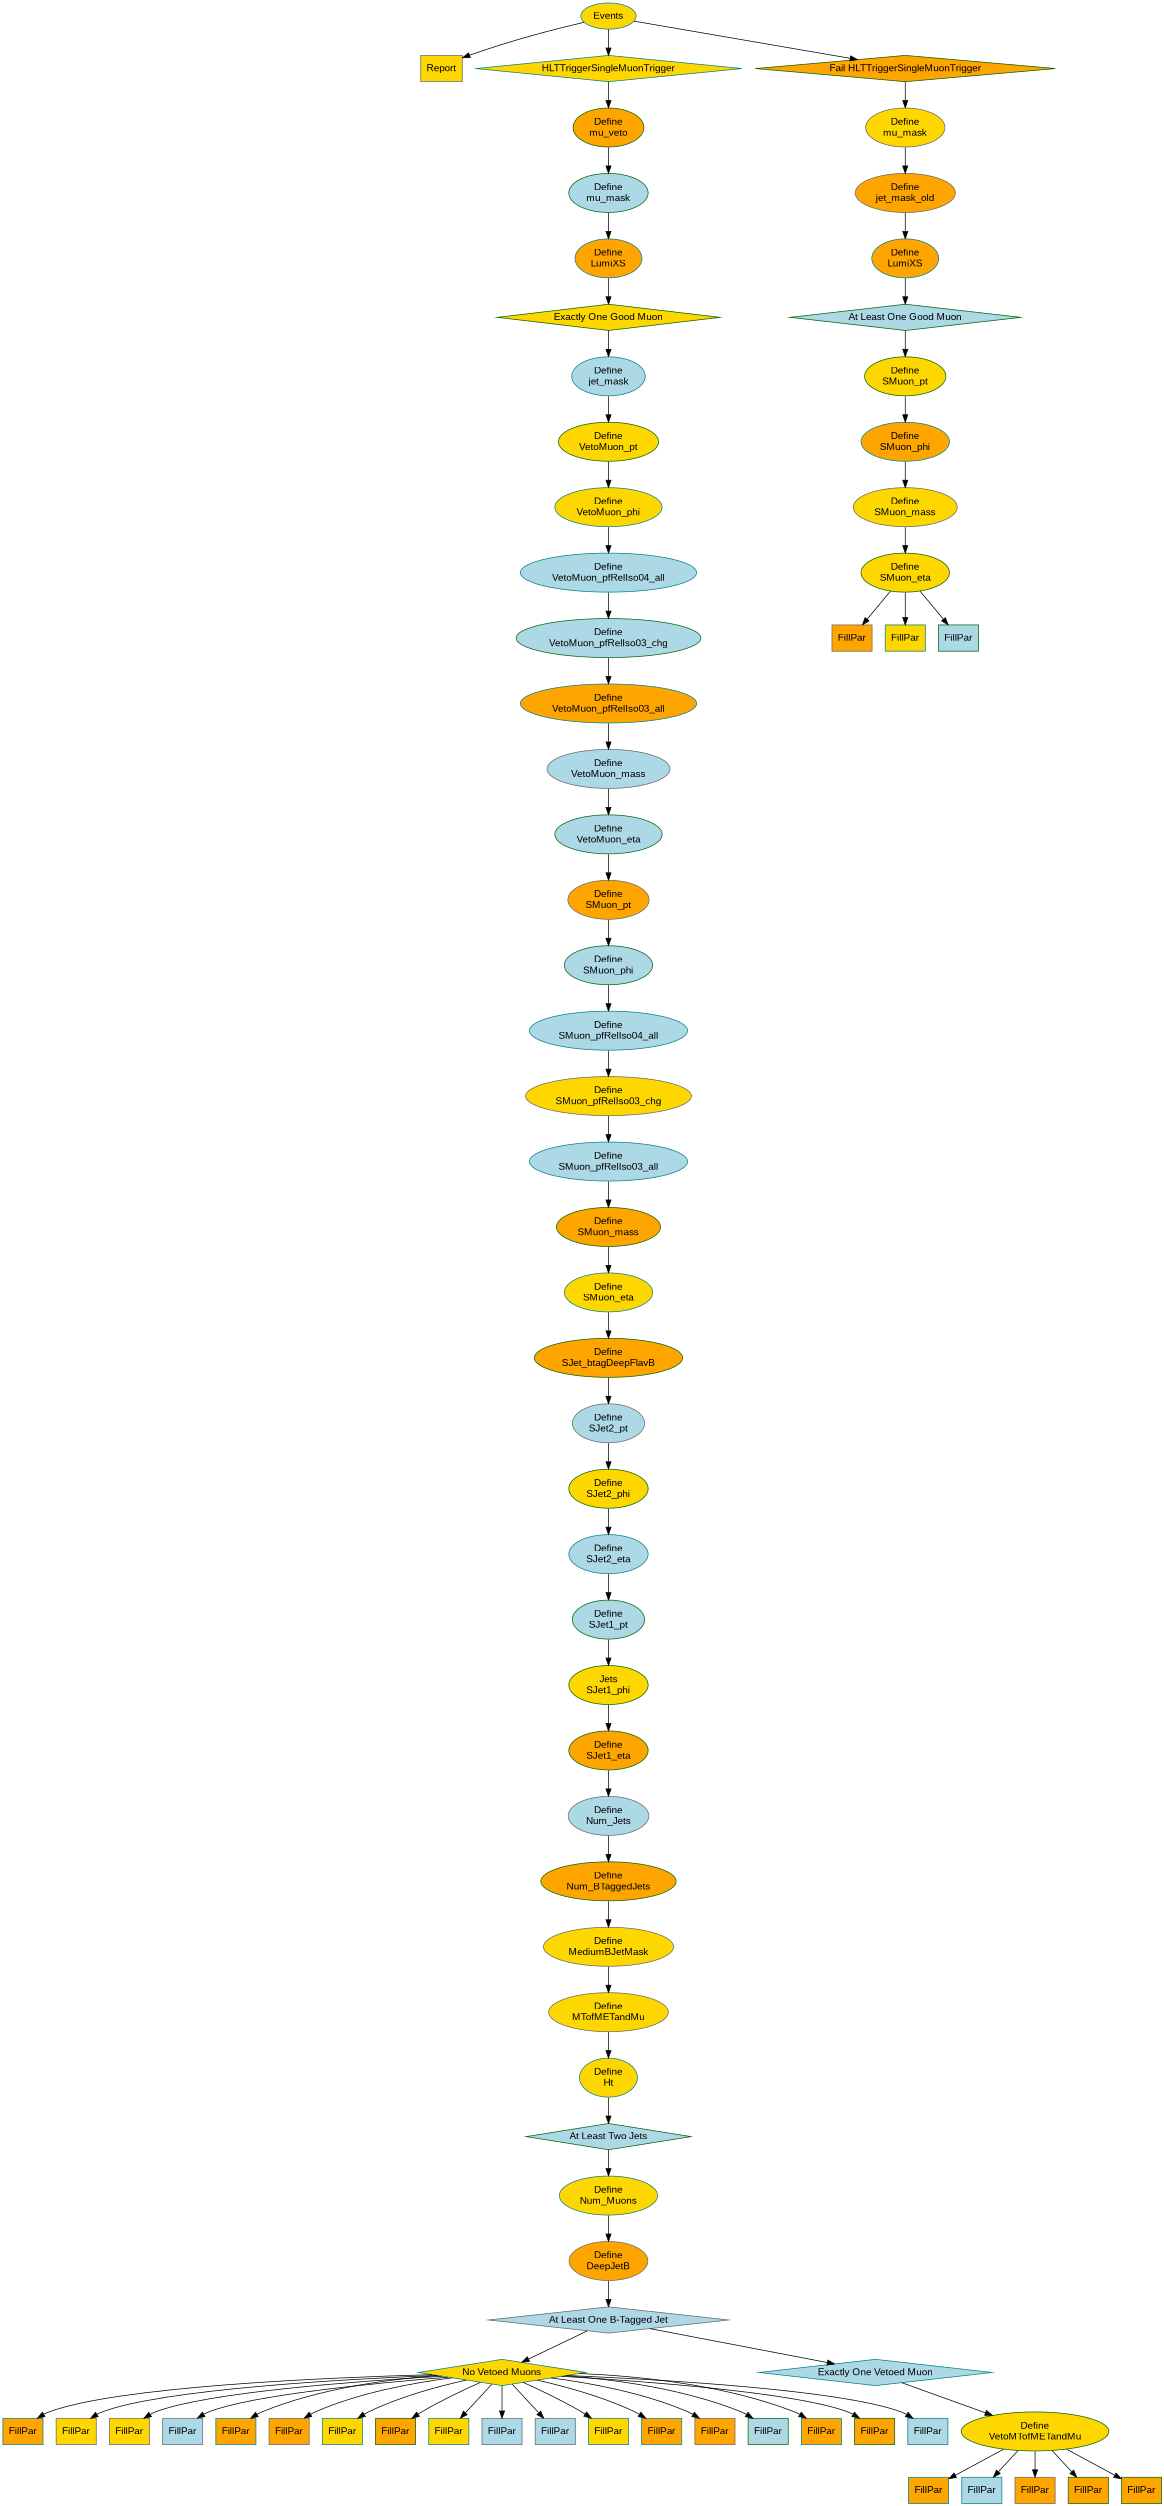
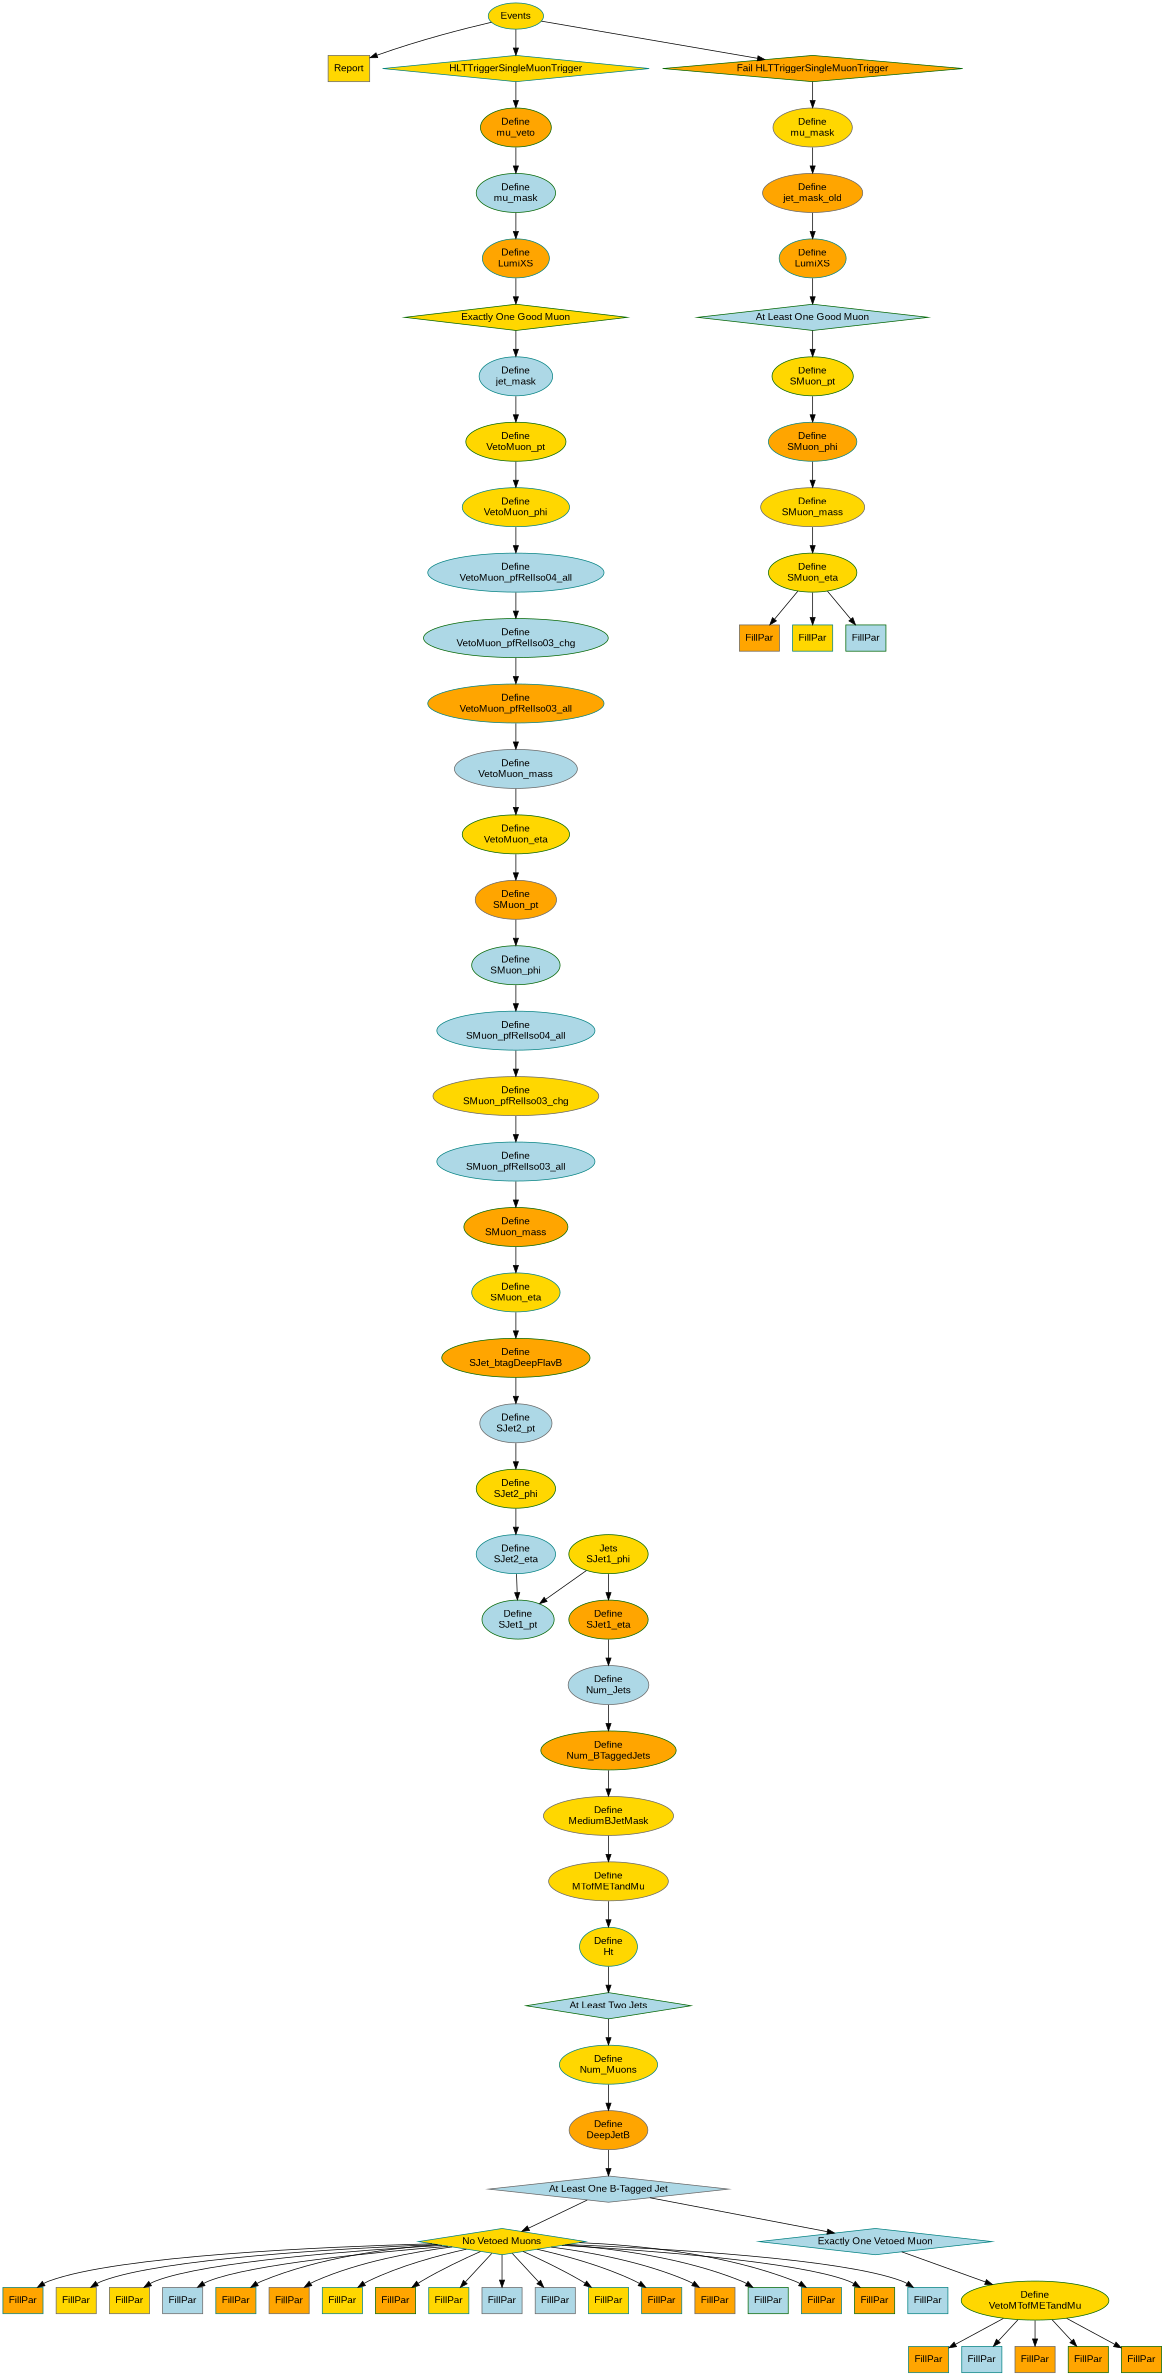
node "Define VetoMuon_eta": fillcolor lightblue -> gold
edge "Define SJet1_pt" -> "Jets SJet1_phi": reversed
